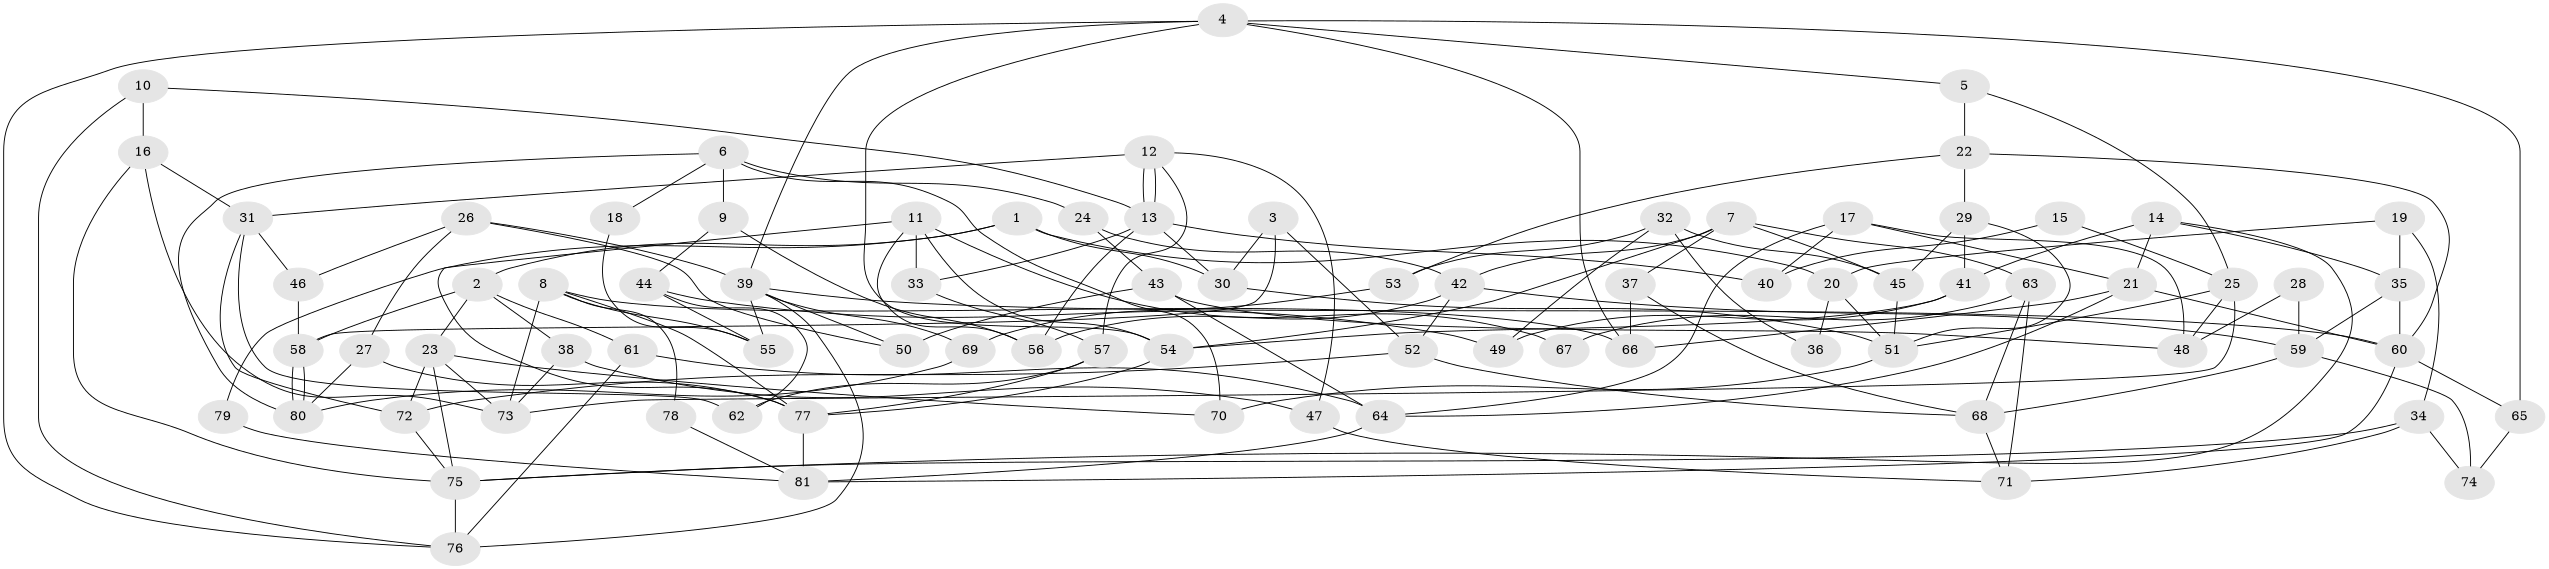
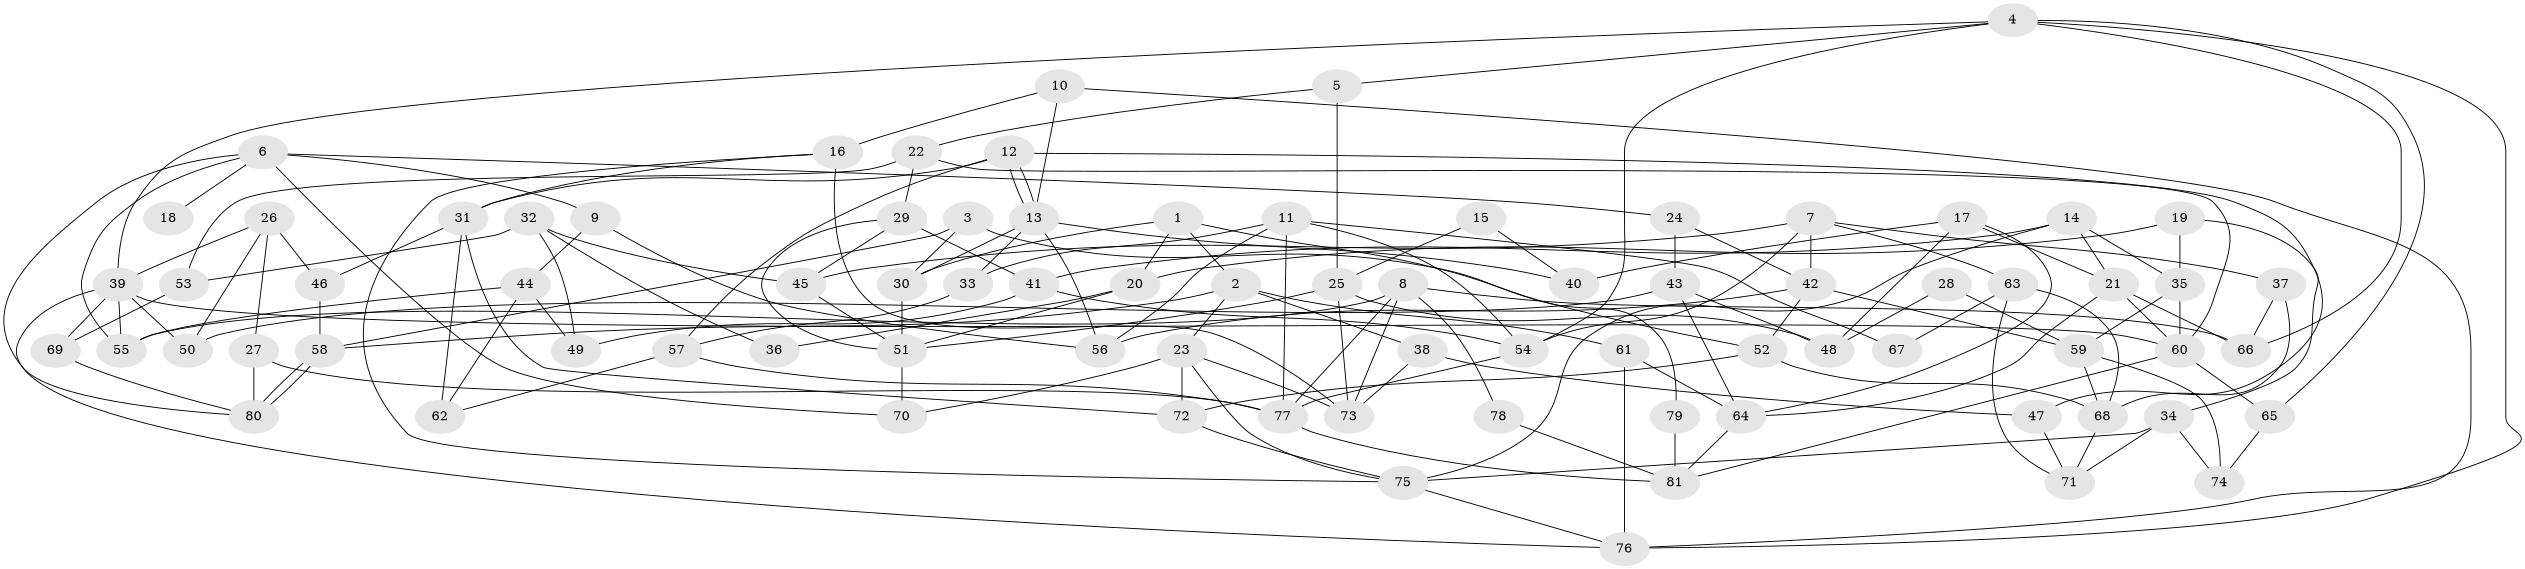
edge "18" -- "55": now "6" -- "55"
